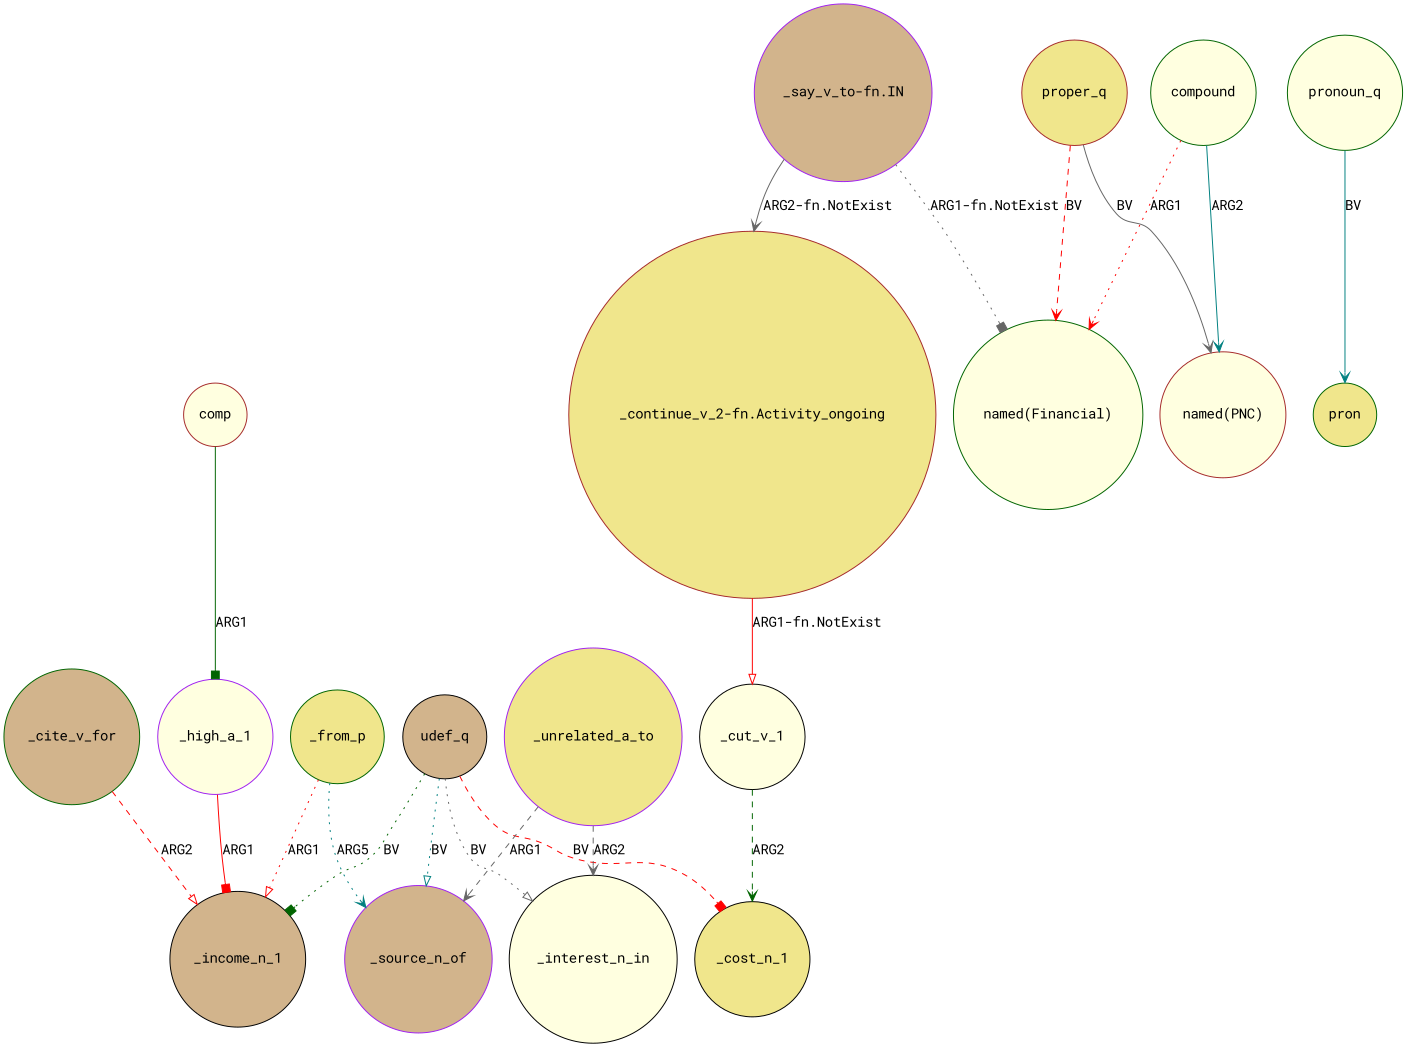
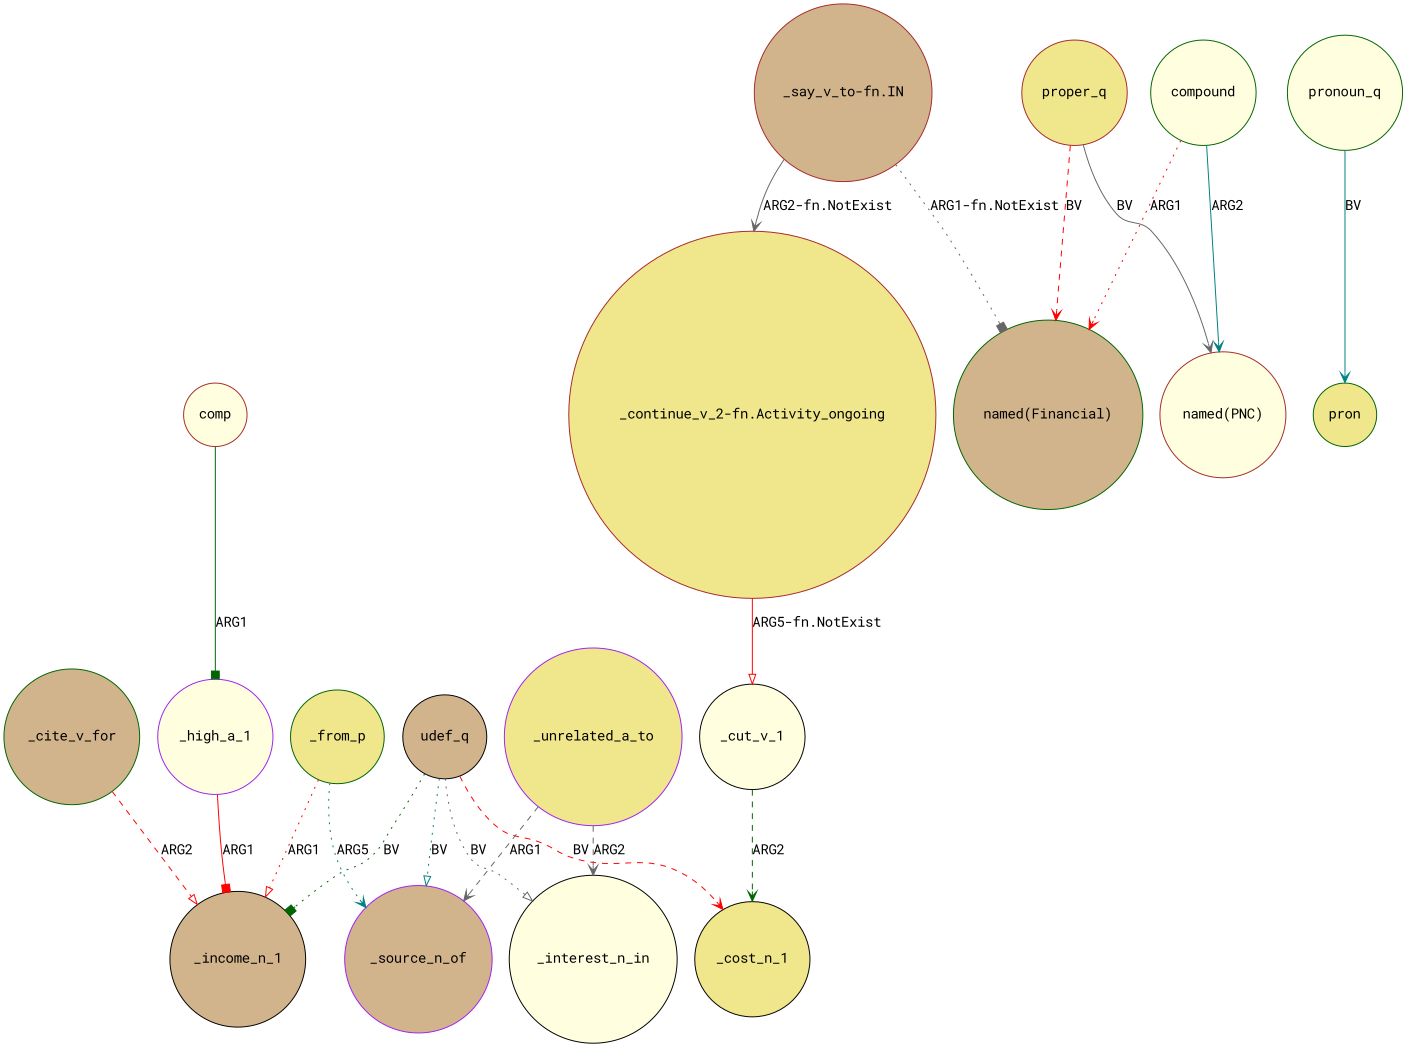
node "_say_v_to-fn.IN": color purple -> brown
node "named(Financial)": fillcolor lightyellow -> tan
edge "_continue_v_2-fn.Activity_ongoing" -> "_cut_v_1": label "ARG1-fn.NotExist" -> "ARG5-fn.NotExist"
edge "udef_q" -> "_cost_n_1": arrowhead box -> vee
